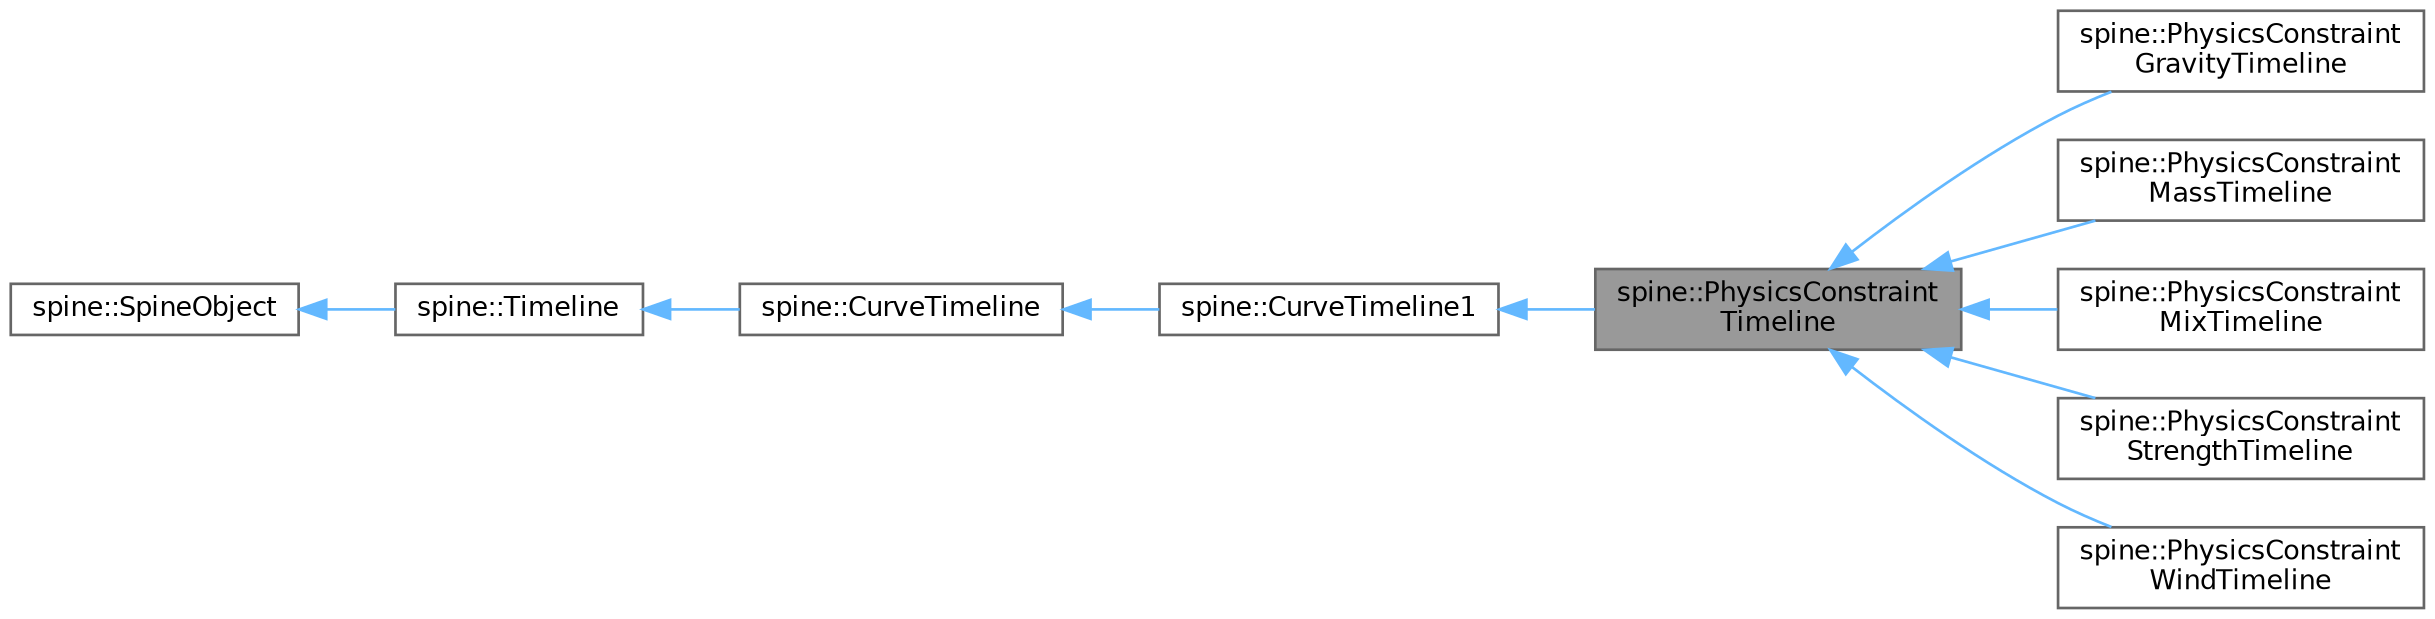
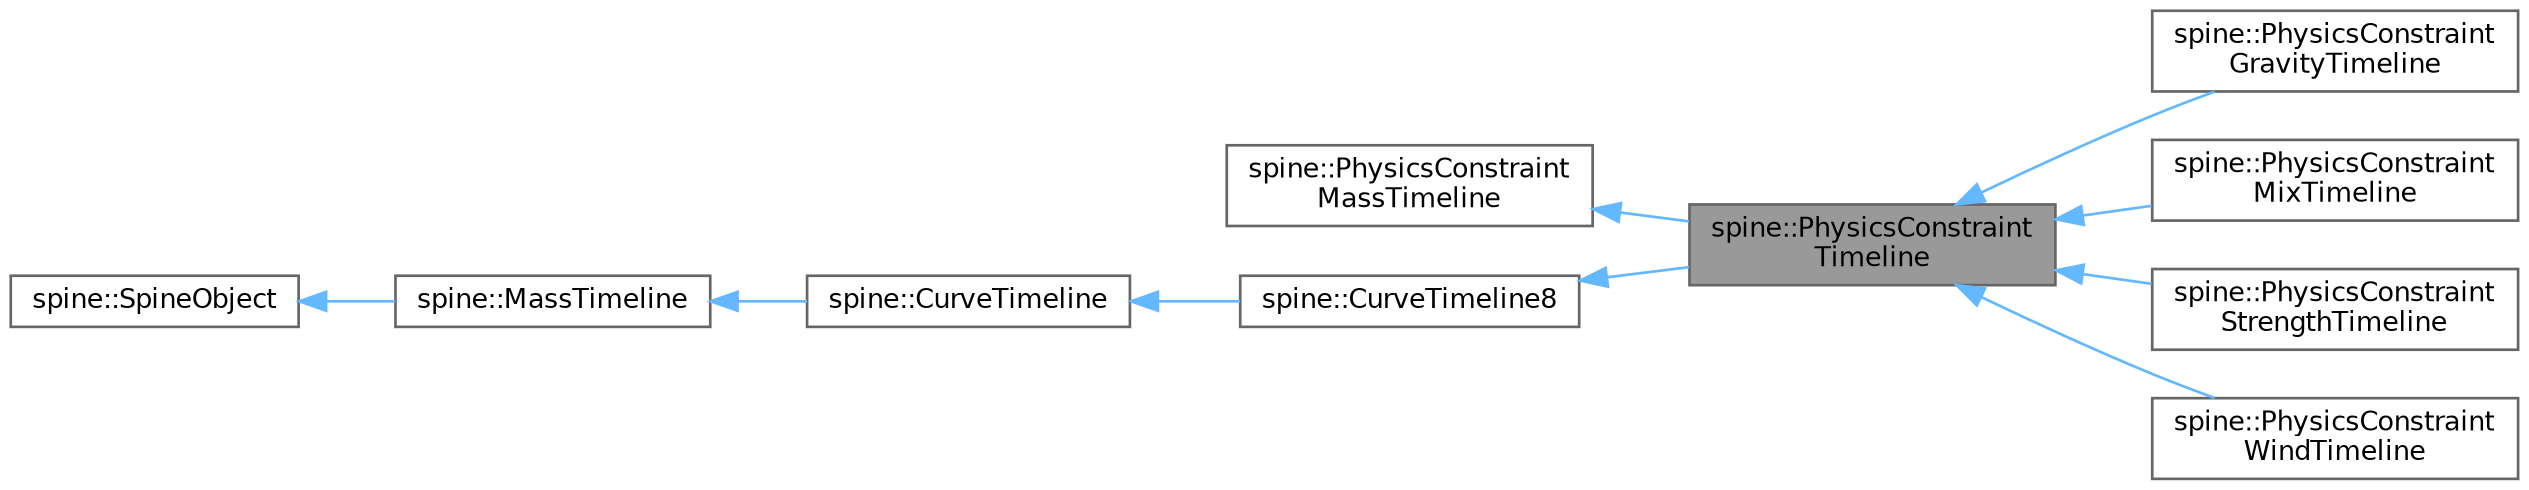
edge "spine::PhysicsConstraint MassTimeline" -> "spine::PhysicsConstraint Timeline": reversed
node "spine::Timeline": label "spine::Timeline" -> "spine::MassTimeline"
node "spine::CurveTimeline1": label "spine::CurveTimeline1" -> "spine::CurveTimeline8"
